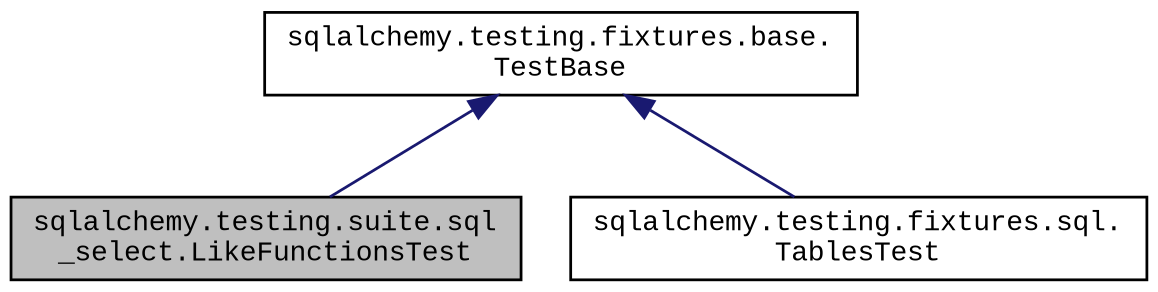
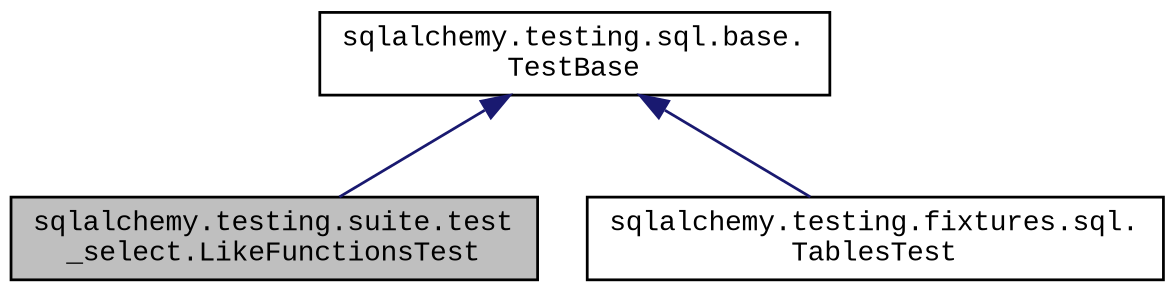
node "sqlalchemy.testing.fixtures.base. TestBase": label "sqlalchemy.testing.fixtures.base. TestBase" -> "sqlalchemy.testing.sql.base. TestBase"
node "sqlalchemy.testing.suite.sql _select.LikeFunctionsTest": label "sqlalchemy.testing.suite.sql _select.LikeFunctionsTest" -> "sqlalchemy.testing.suite.test _select.LikeFunctionsTest"
